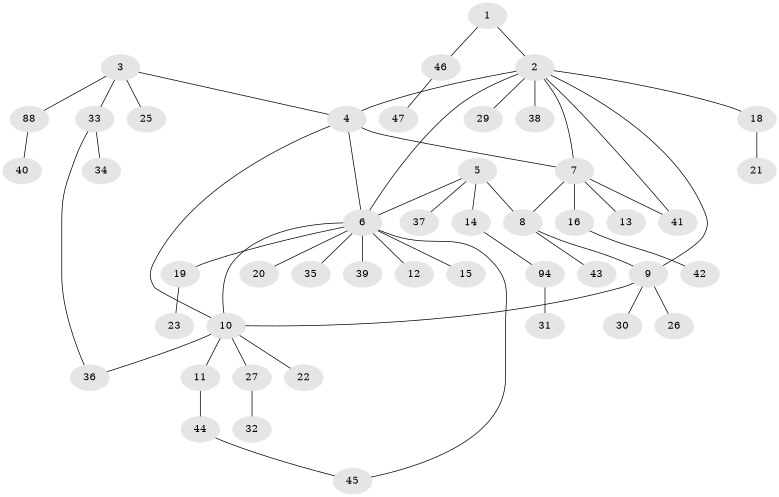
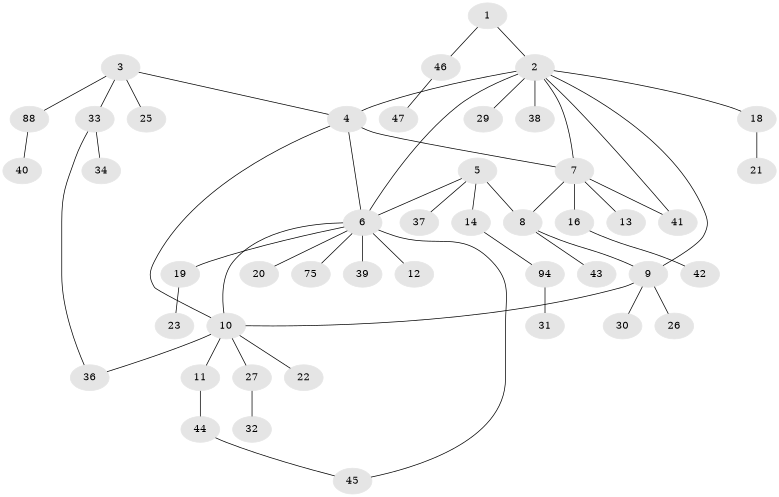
node "35": label "35" -> "75"
node "15": removed
